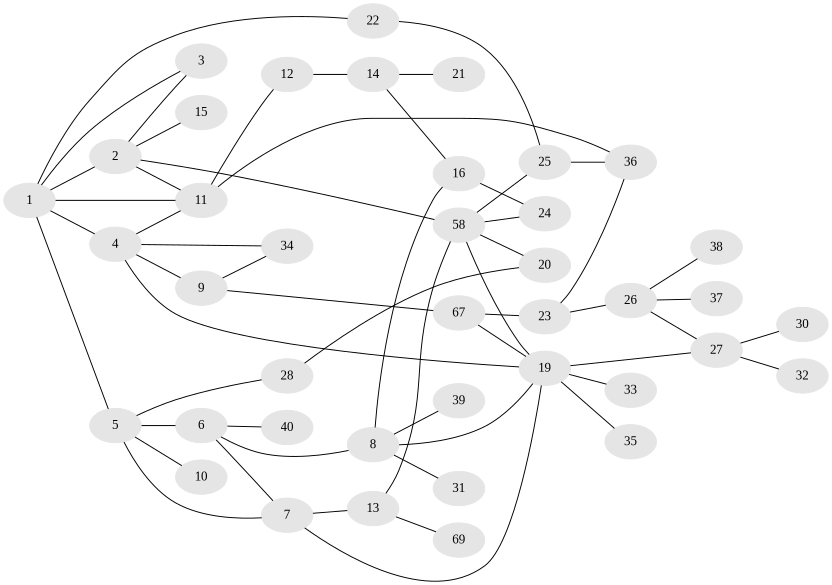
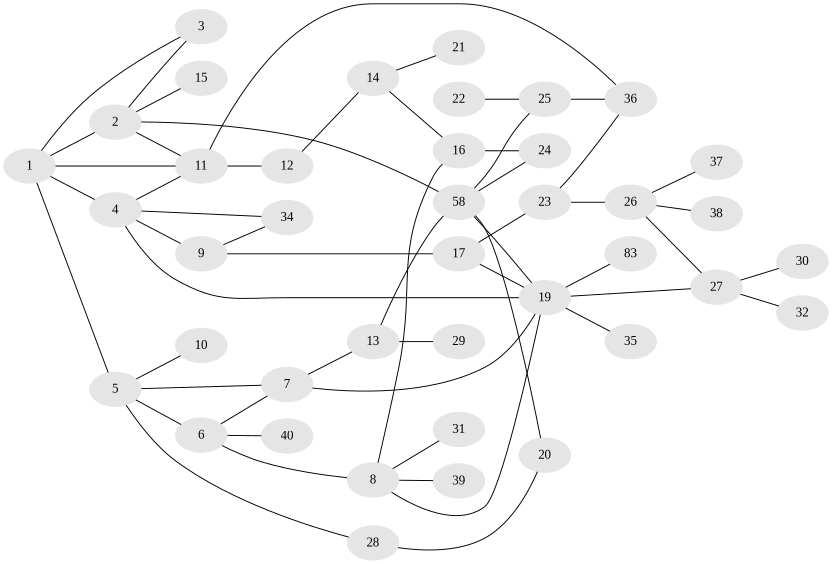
edge "22" -- "1": removed
node "67": label "67" -> "17"
node "33": label "33" -> "83"
node "69": label "69" -> "29"
